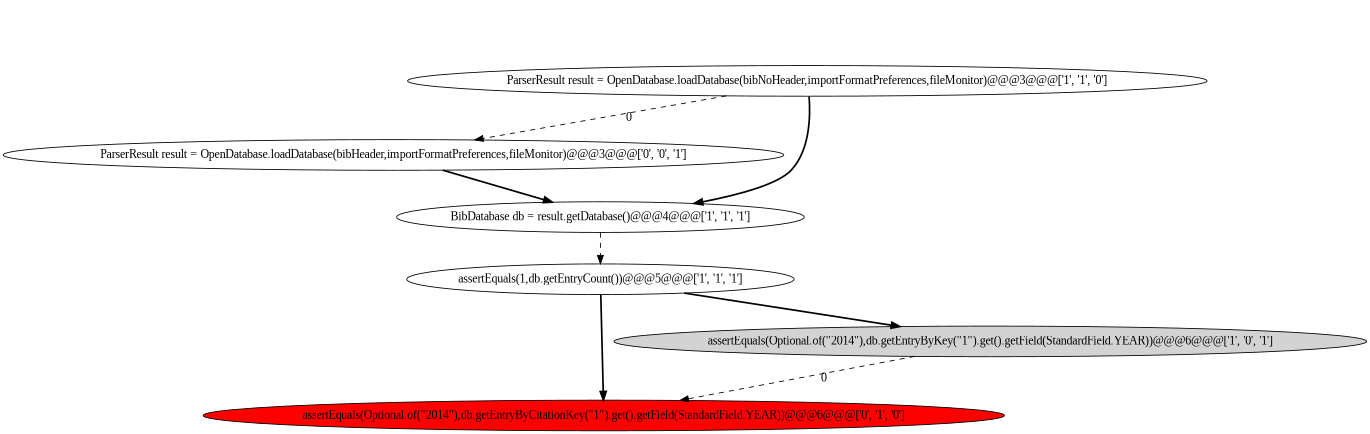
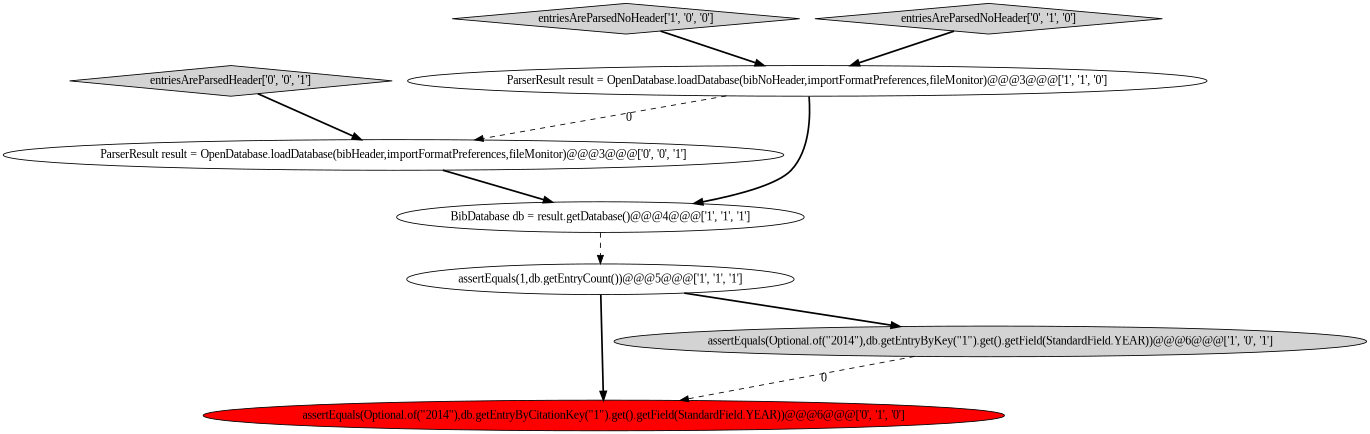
node "entriesAreParsedNoHeader['1', '0', '0']": added
node "entriesAreParsedNoHeader['0', '1', '0']": added
node "entriesAreParsedHeader['0', '0', '1']": added
